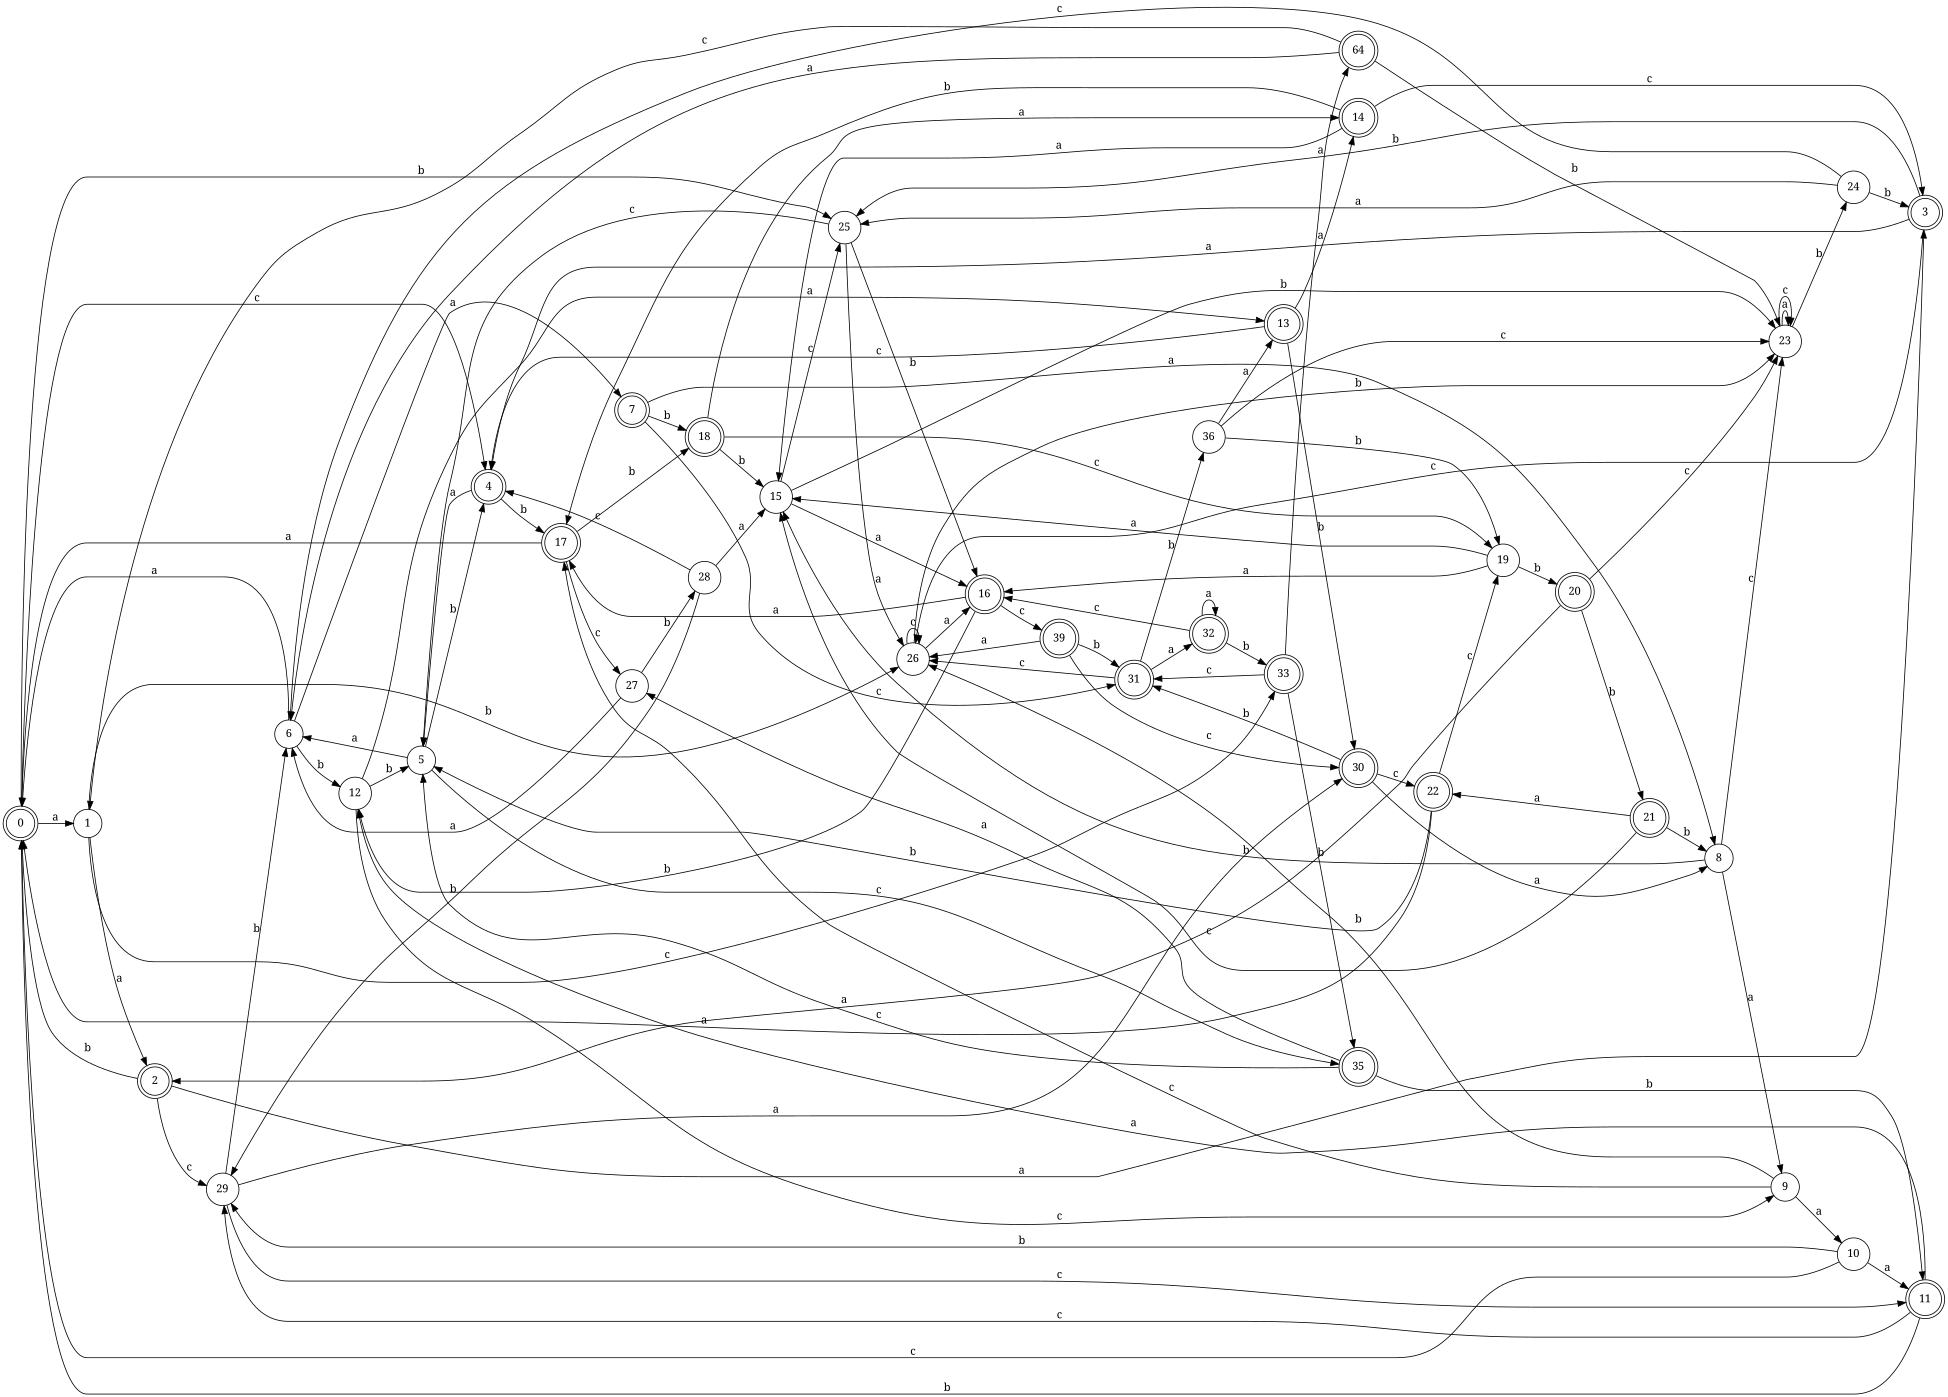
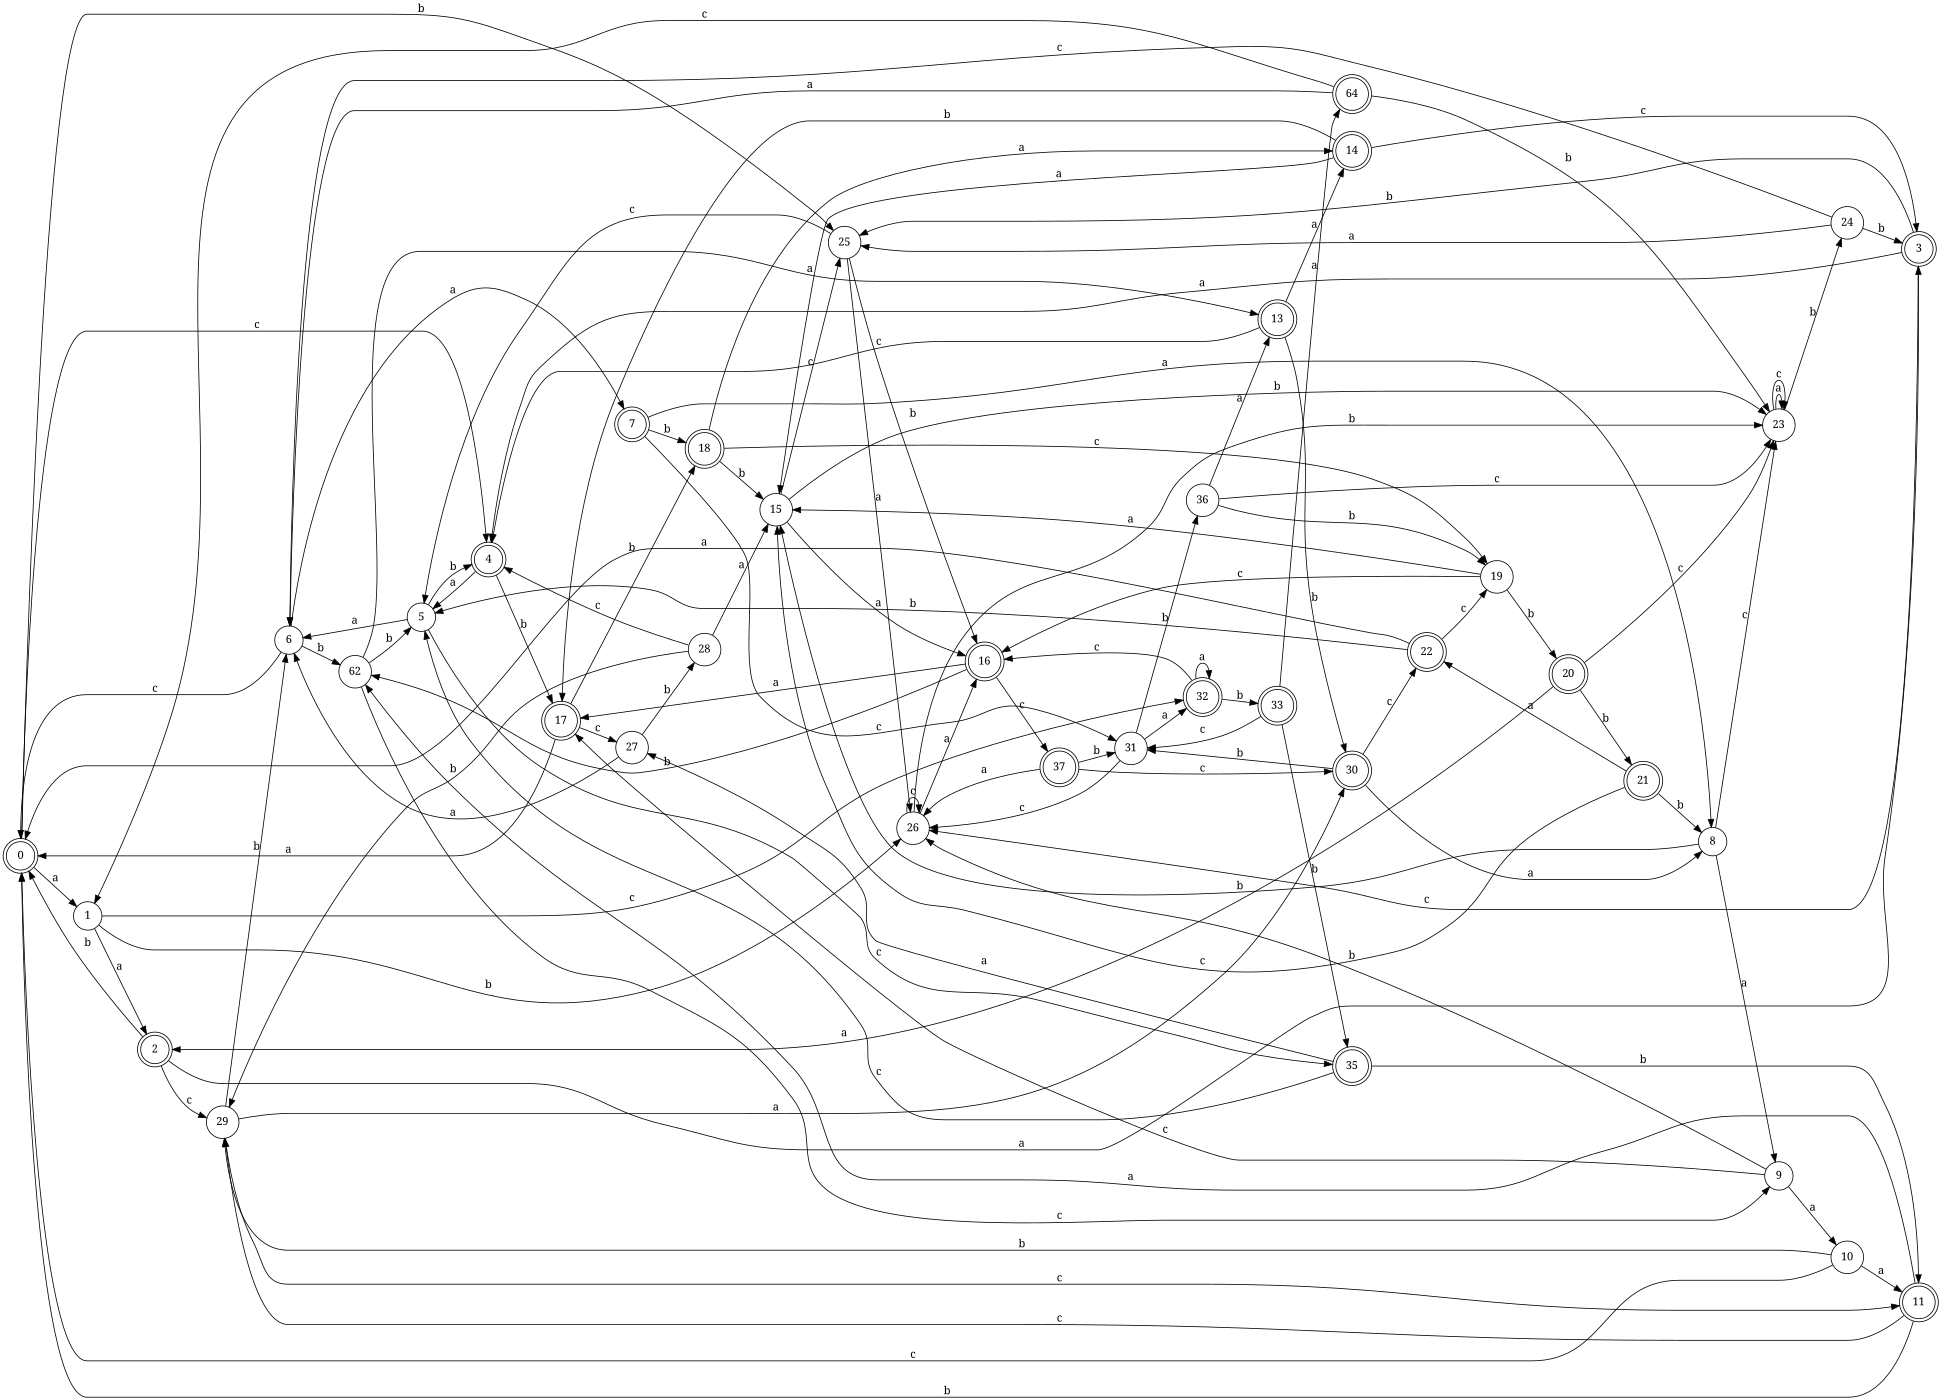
edge "6" -> "0": label "a" -> "c"
edge "19" -> "16": label "a" -> "c"
node "39": label "39" -> "37"
node "31": shape doublecircle -> circle
node "12": label "12" -> "62"
edge "1" -> "33": now "1" -> "32"
